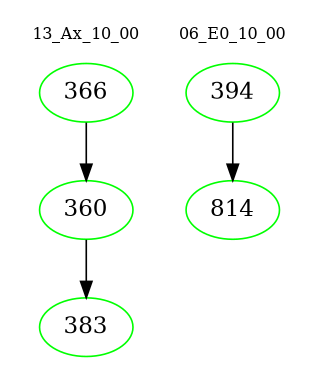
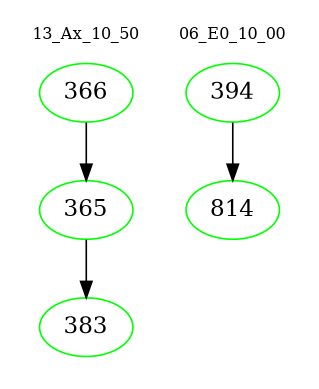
cluster "13_Ax_10_00": label "13_Ax_10_00" -> "13_Ax_10_50"
node "360": label "360" -> "365"
